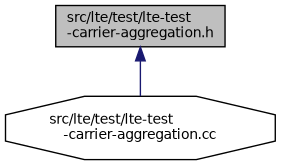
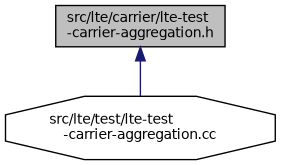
node "src/lte/test/lte-test -carrier-aggregation.h": label "src/lte/test/lte-test -carrier-aggregation.h" -> "src/lte/carrier/lte-test -carrier-aggregation.h"
